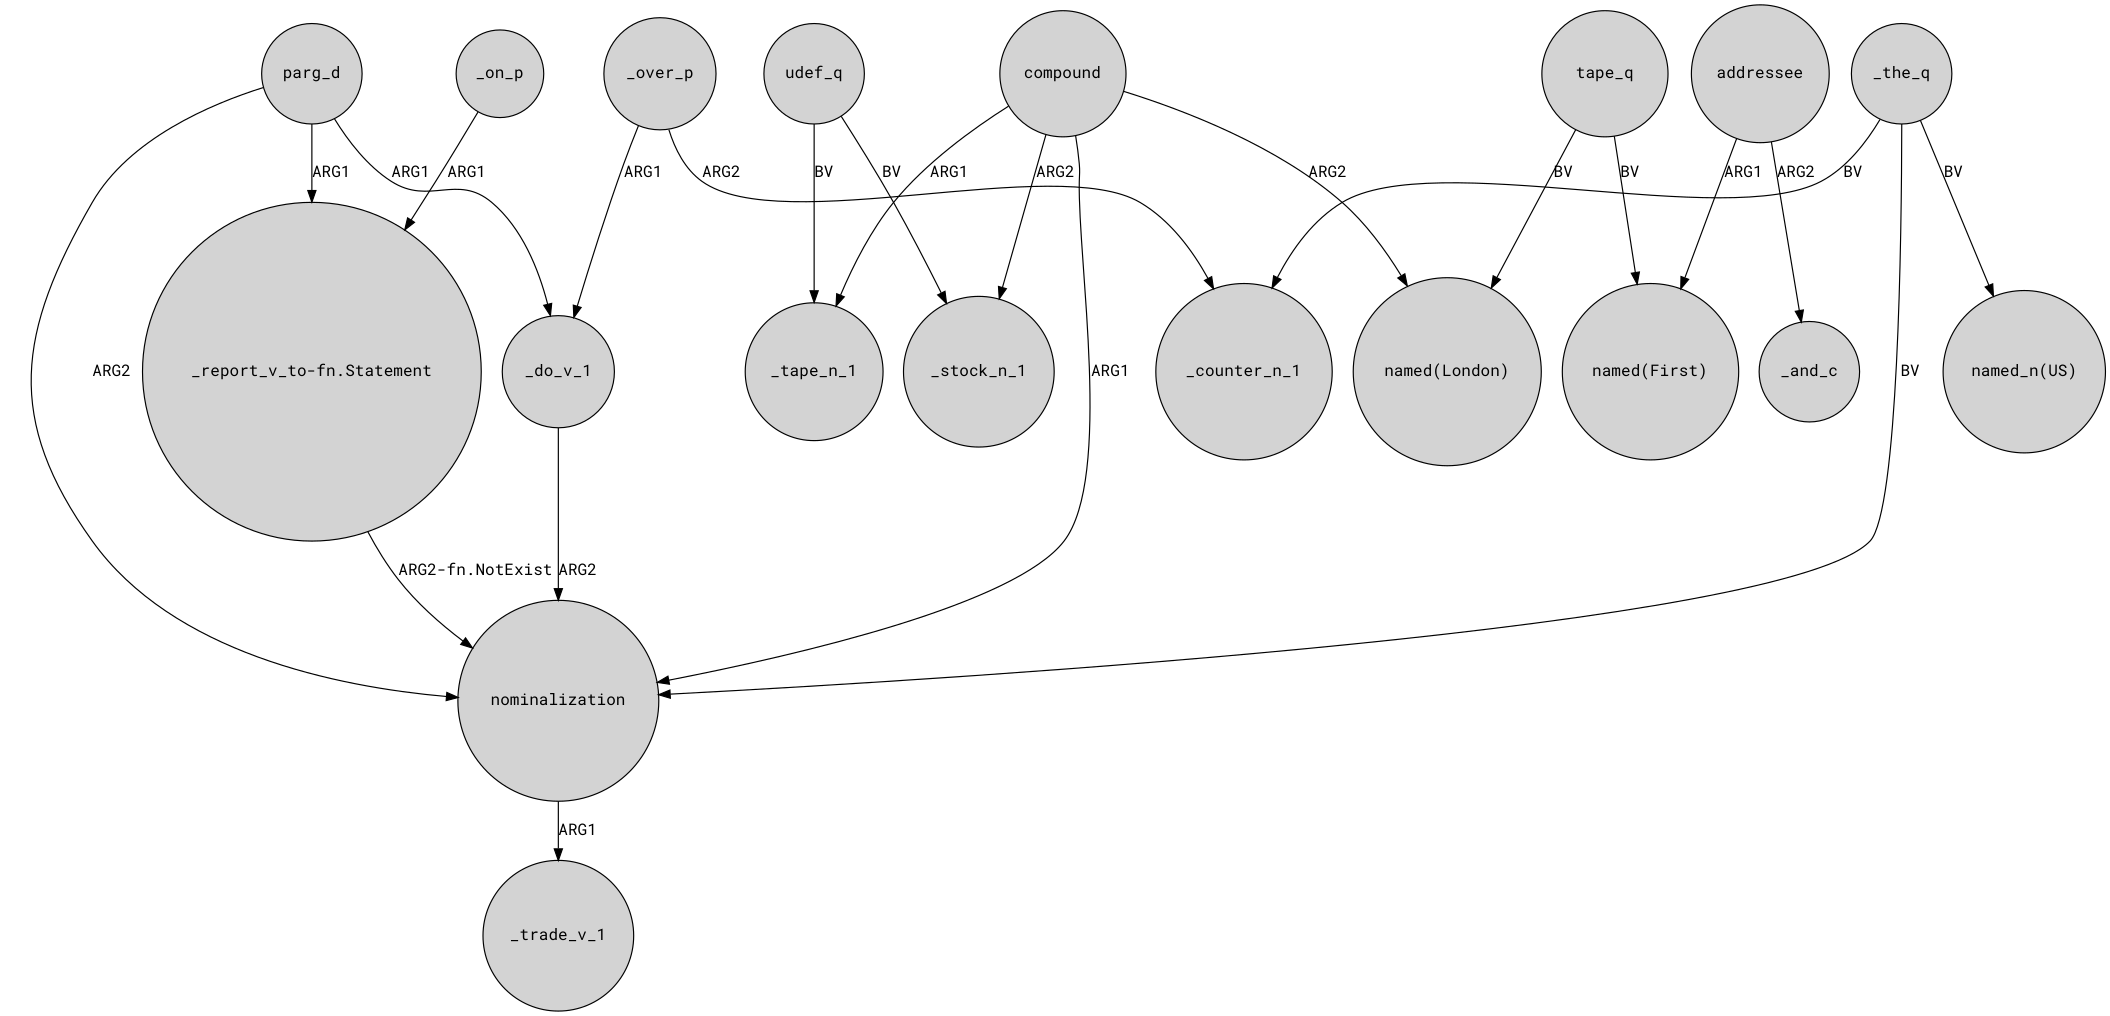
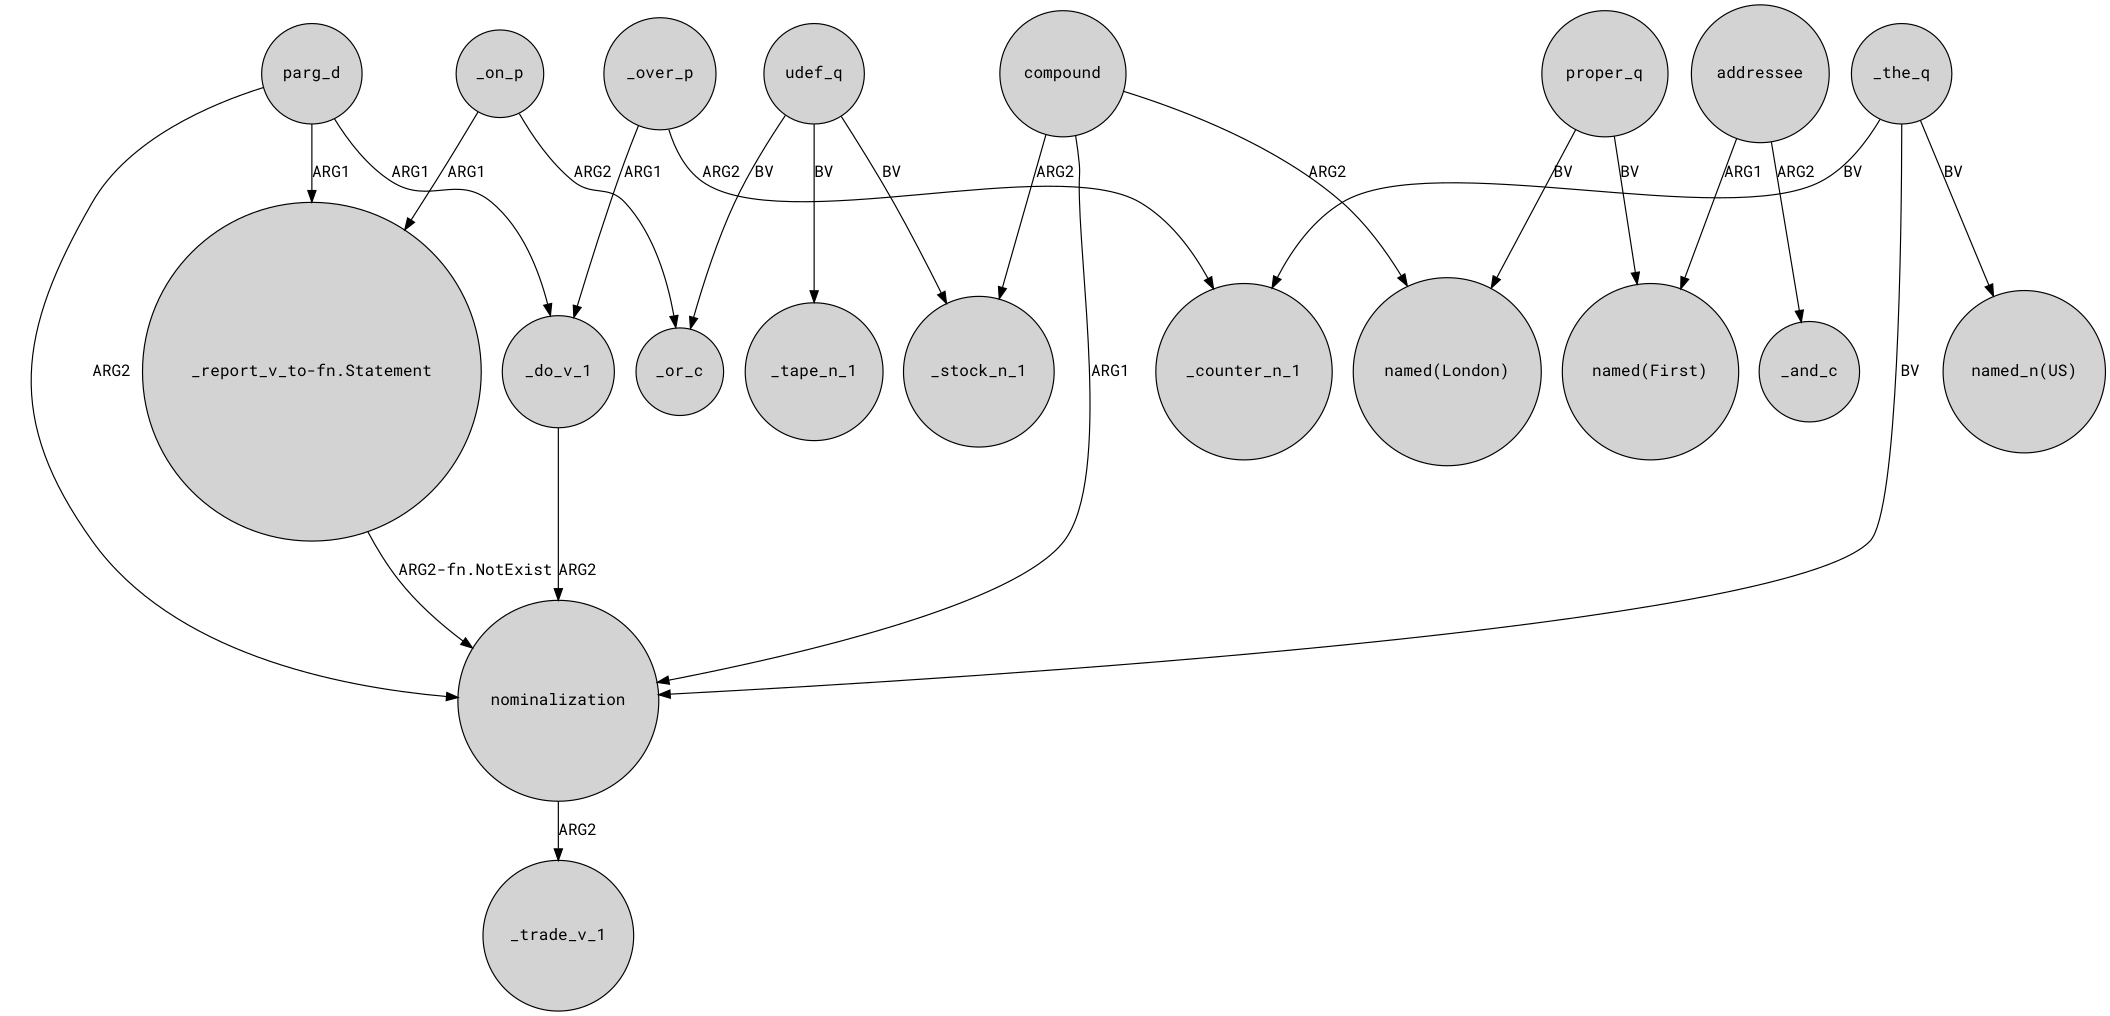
node "tape_q": label "tape_q" -> "proper_q"
edge "compound" -> "_tape_n_1": removed, label "ARG1"
node "_or_c": added
edge "nominalization" -> "_trade_v_1": label "ARG1" -> "ARG2"
